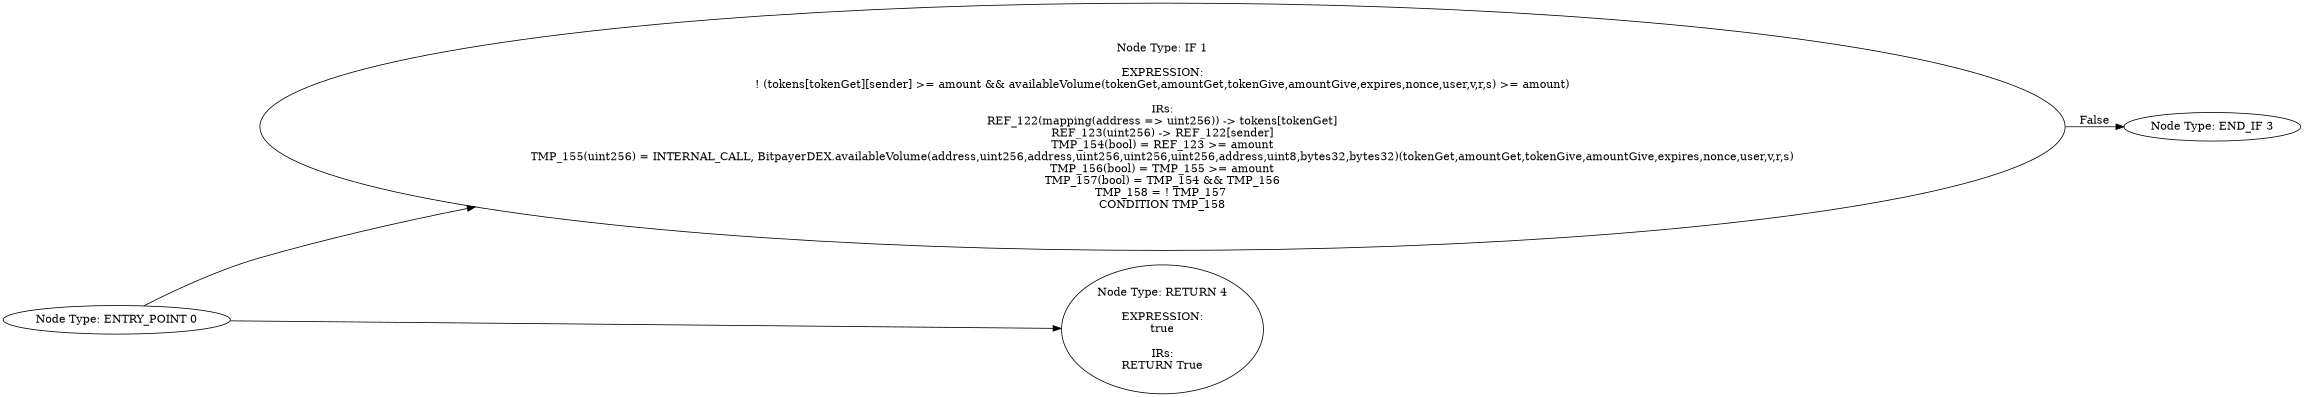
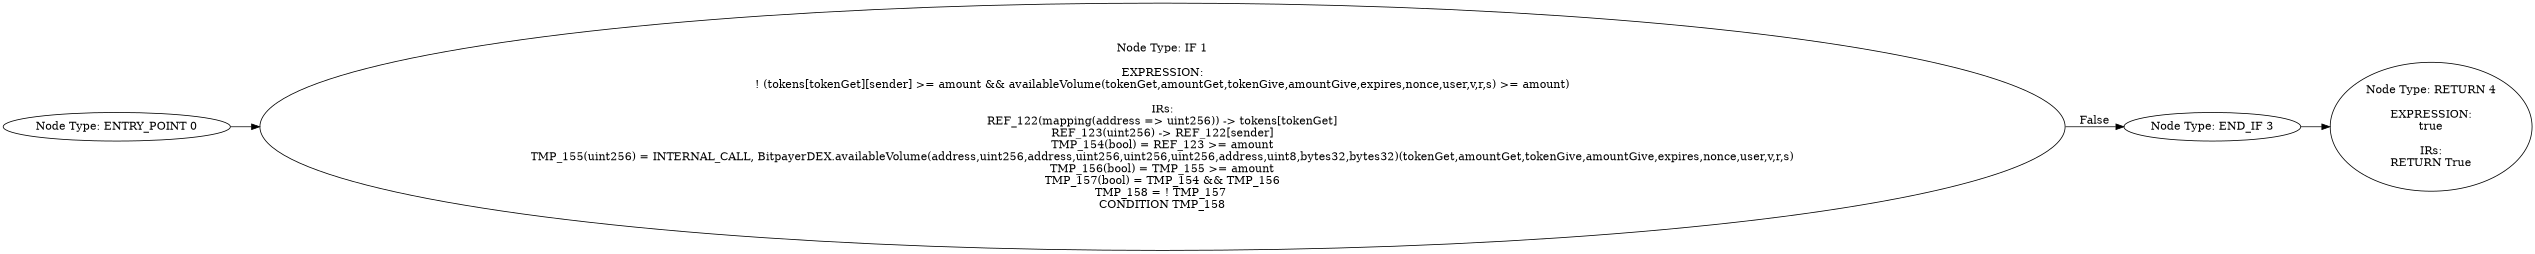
edge "Node Type: ENTRY_POINT 0" -> "Node Type: RETURN 4 EXPRESSION: true IRs: RETURN True": now "Node Type: END_IF 3" -> "Node Type: RETURN 4 EXPRESSION: true IRs: RETURN True"
